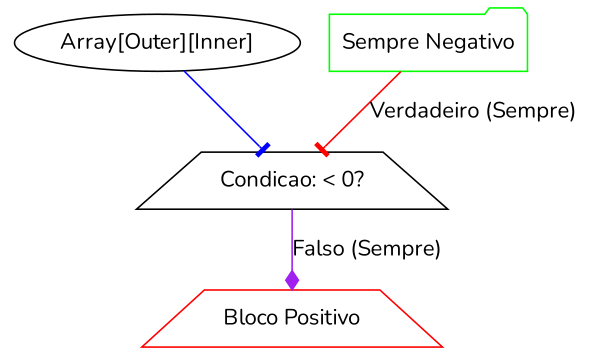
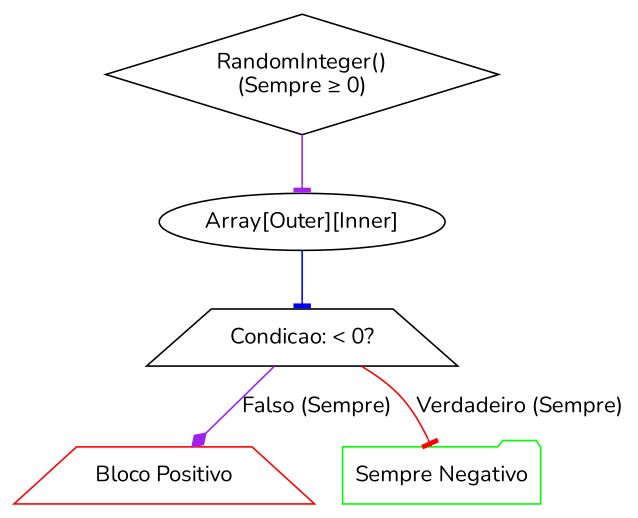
node "RandomInteger() (Sempre ≥ 0)": added
edge "Sempre Negativo" -> "Condicao: < 0?": reversed
